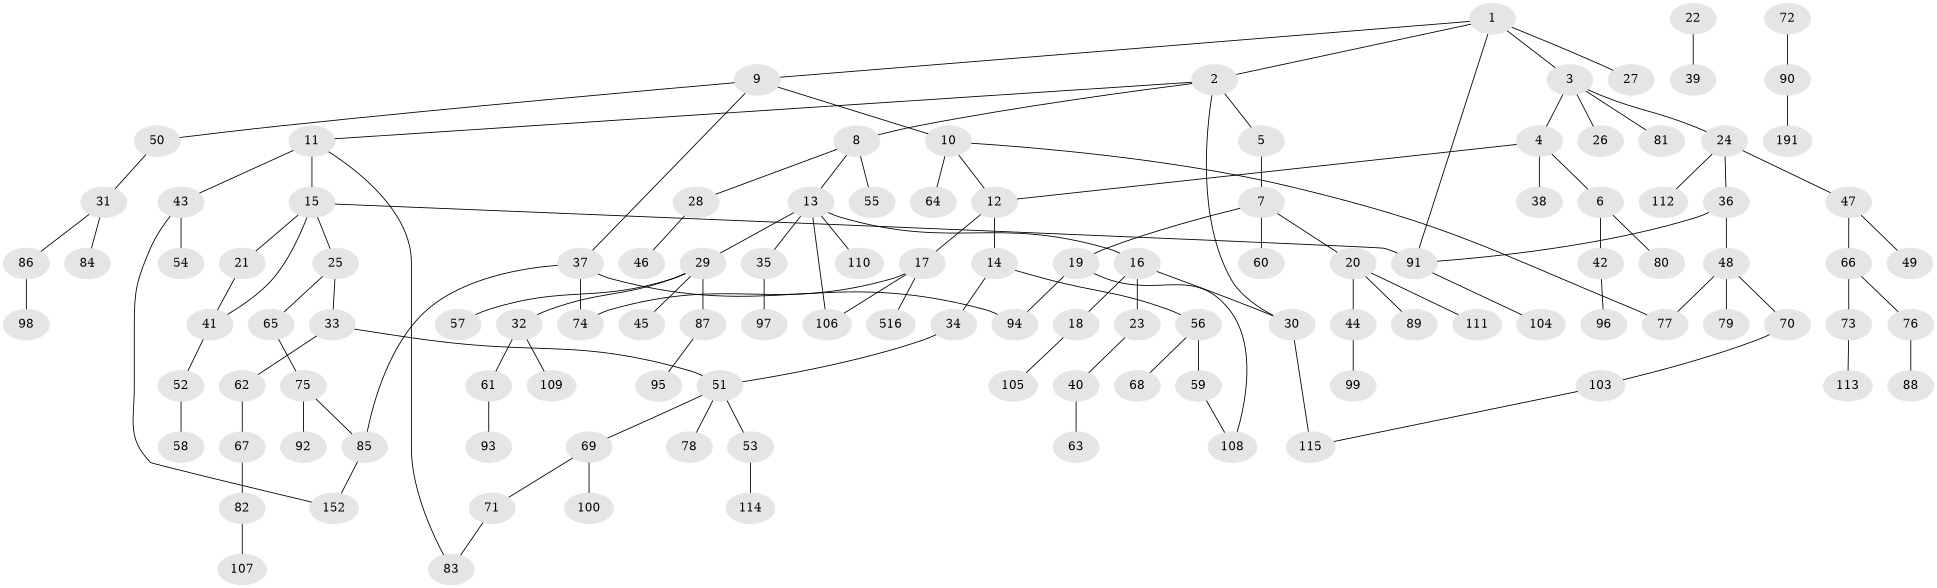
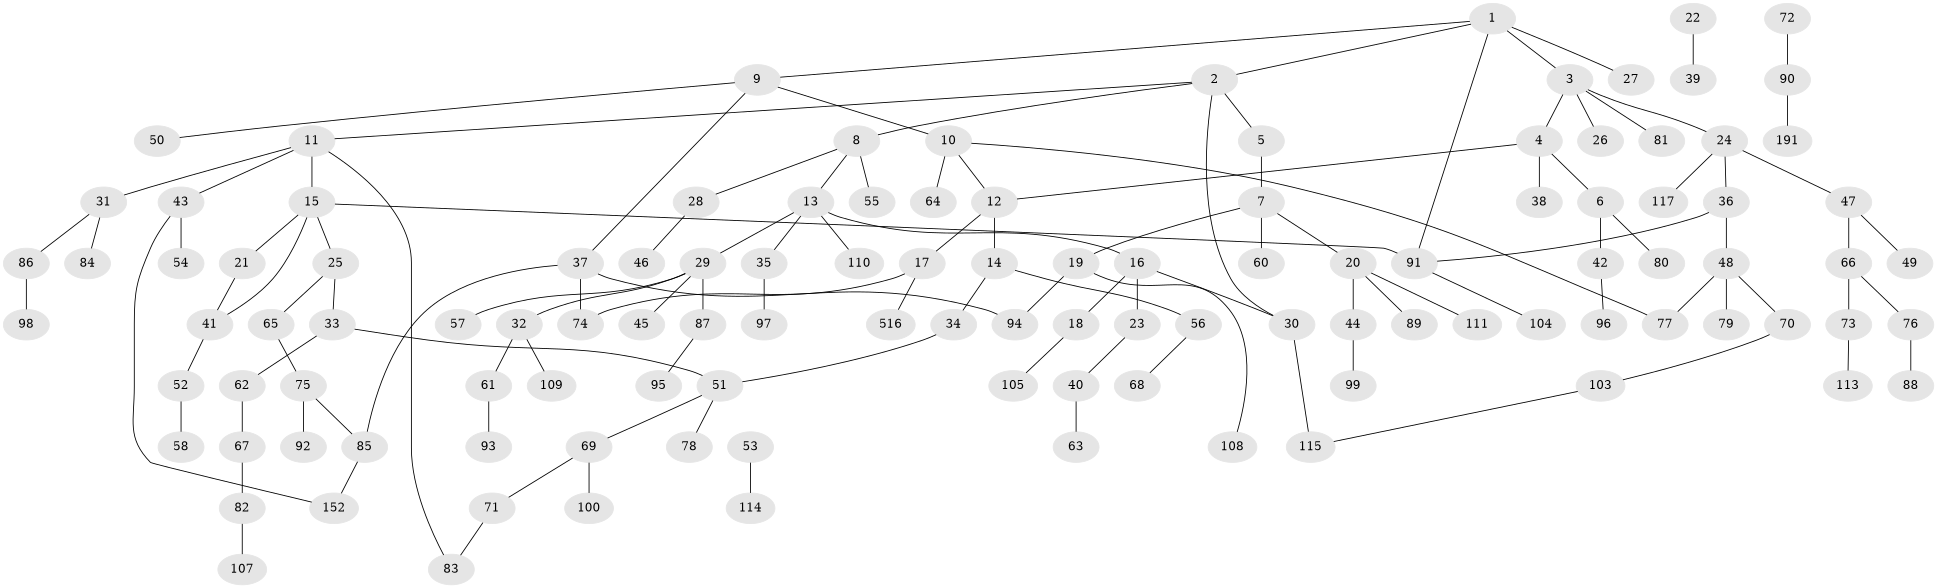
edge "50" -- "31": now "11" -- "31"
node "112": label "112" -> "117"
node "106": removed
node "59": removed
edge "51" -- "53": removed
